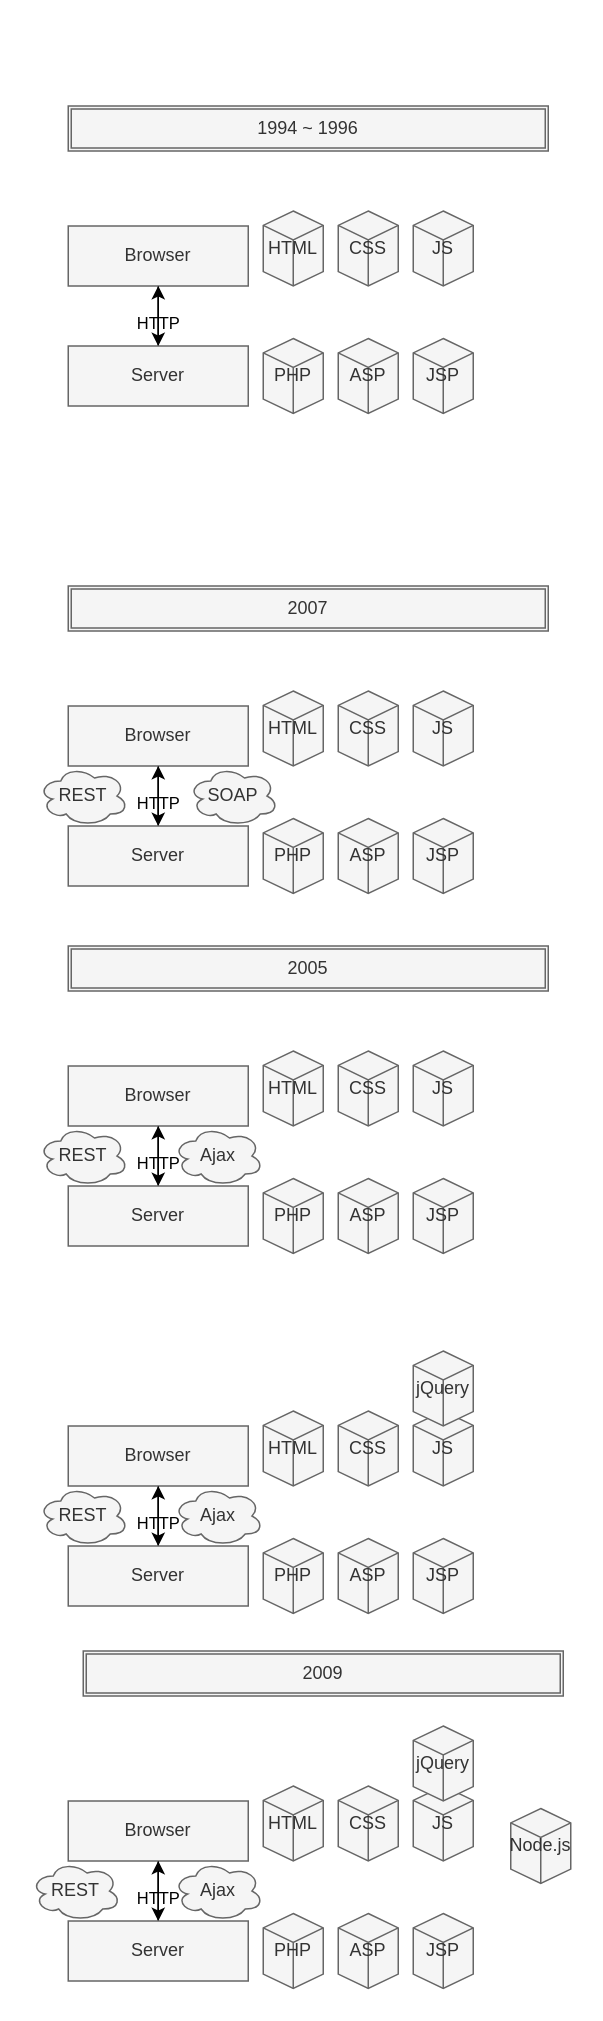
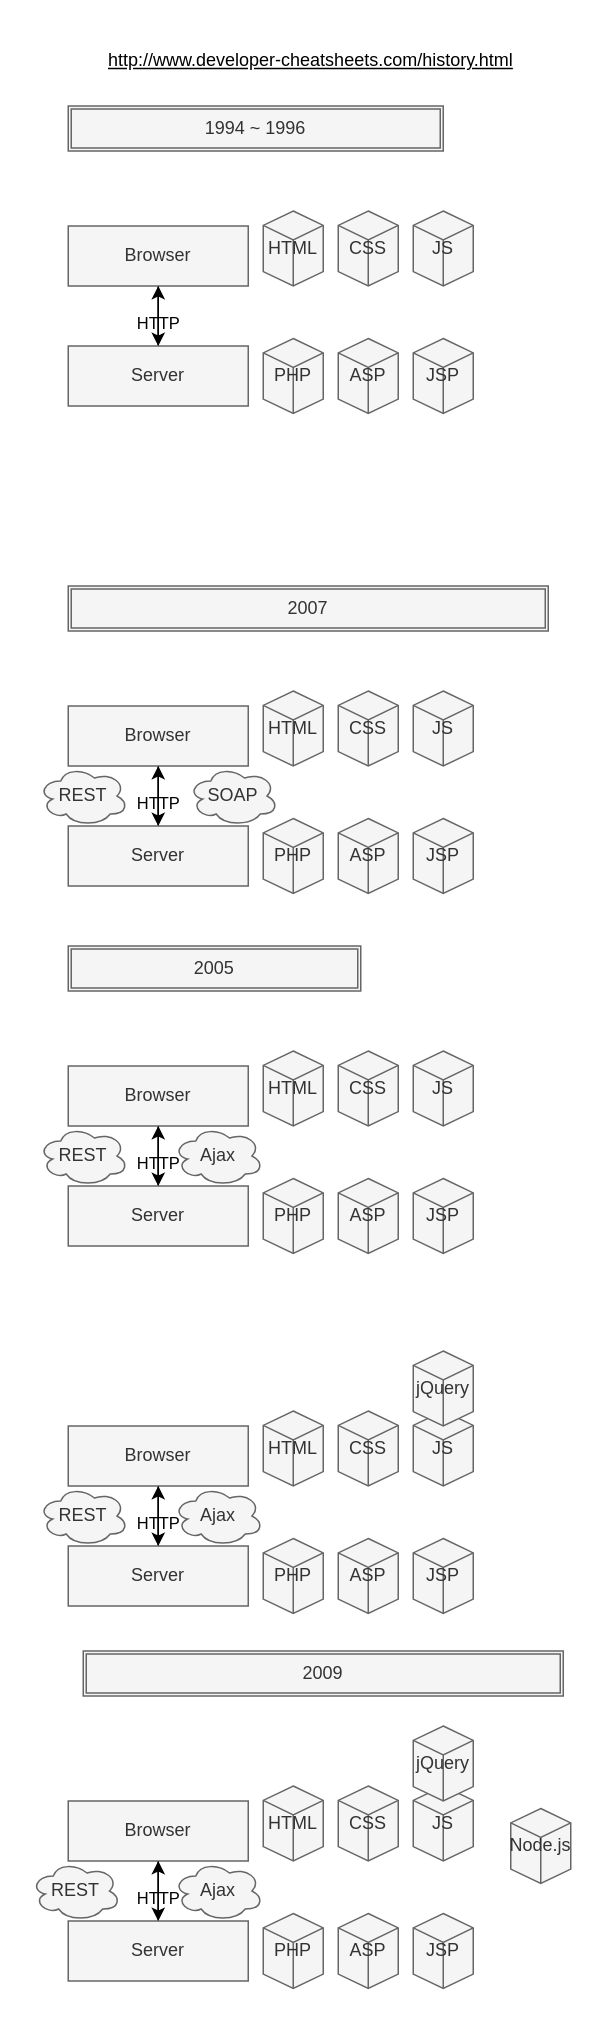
node "http://www.developer-cheatsheets.com/history.html": added
node "1994 ~ 1996": size 480x45 -> 375x45
node "2005": size 480x45 -> 293x45
